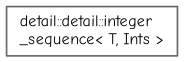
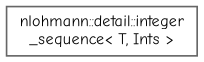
node "detail::detail::integer _sequence< T, Ints >": label "detail::detail::integer _sequence< T, Ints >" -> "nlohmann::detail::integer _sequence< T, Ints >"
